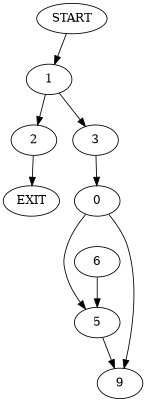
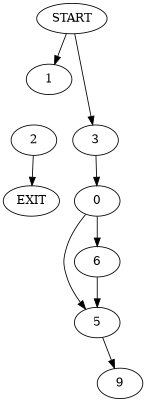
edge "1" -> "2": removed
edge "1" -> "3": now "START" -> "3"
edge "0" -> "9": now "0" -> "6"
